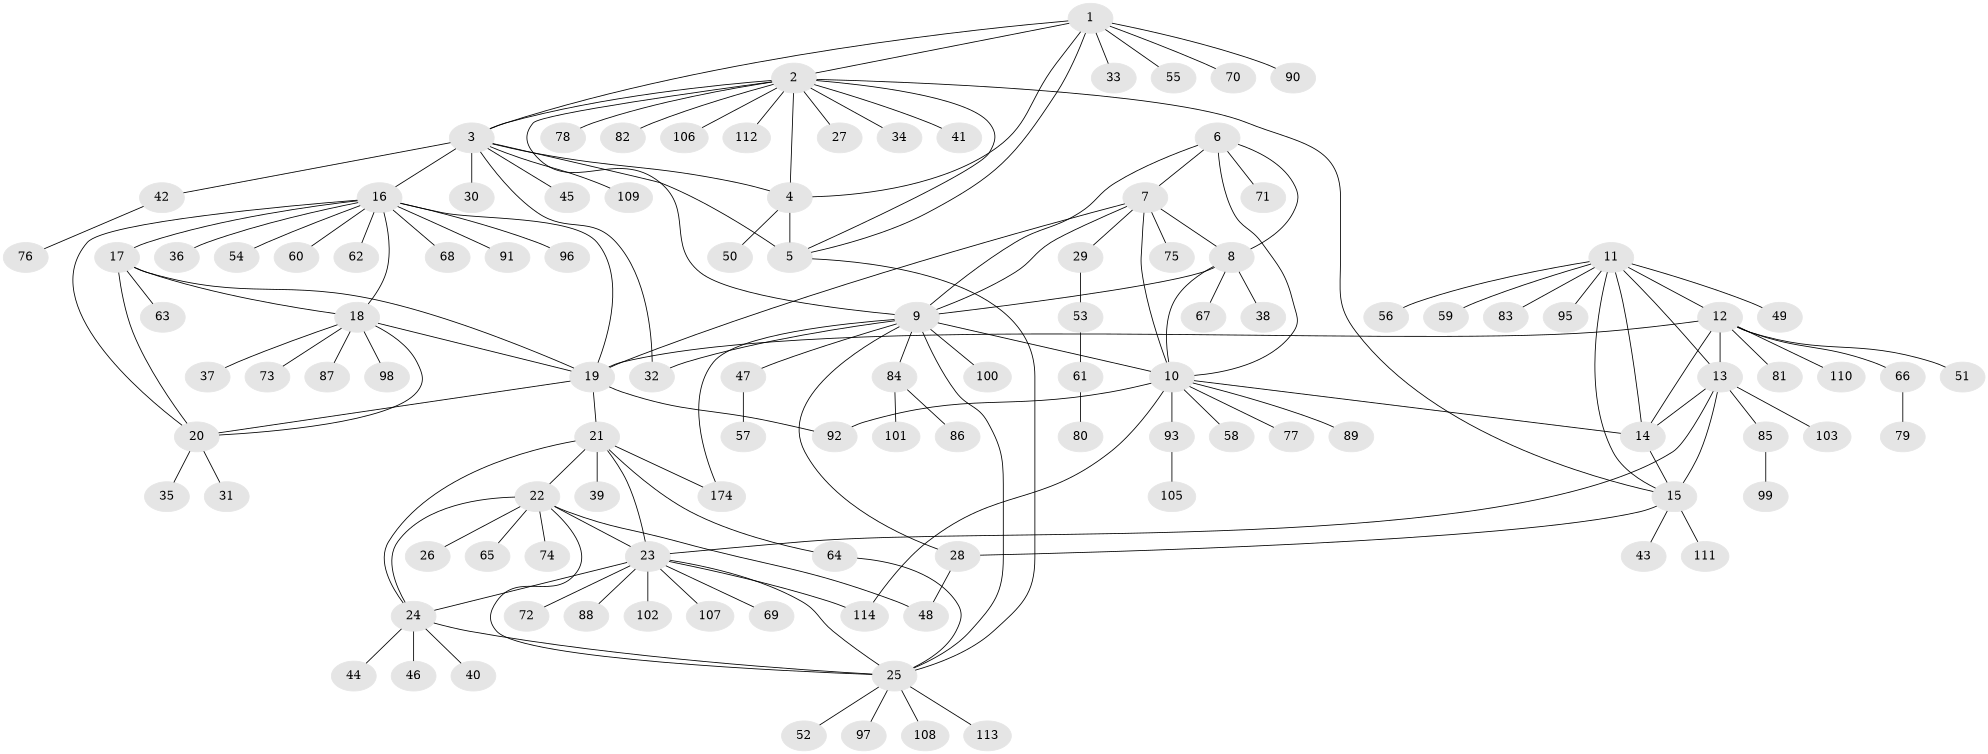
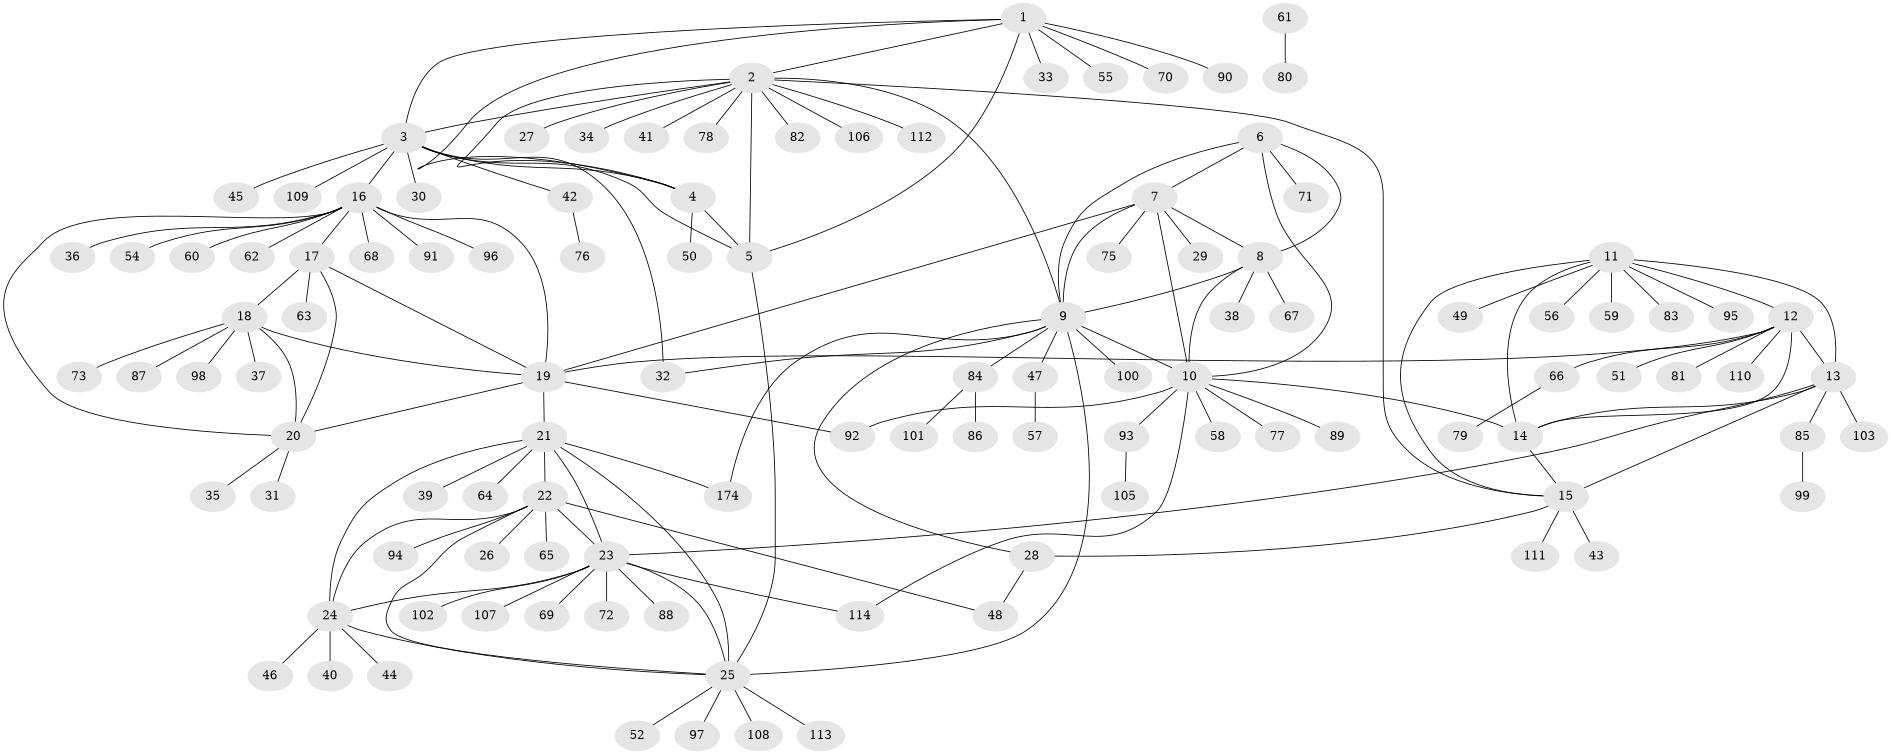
edge "16" -- "18": removed
node "53": removed
node "74": label "74" -> "94"
edge "64" -- "25": now "21" -- "25"
